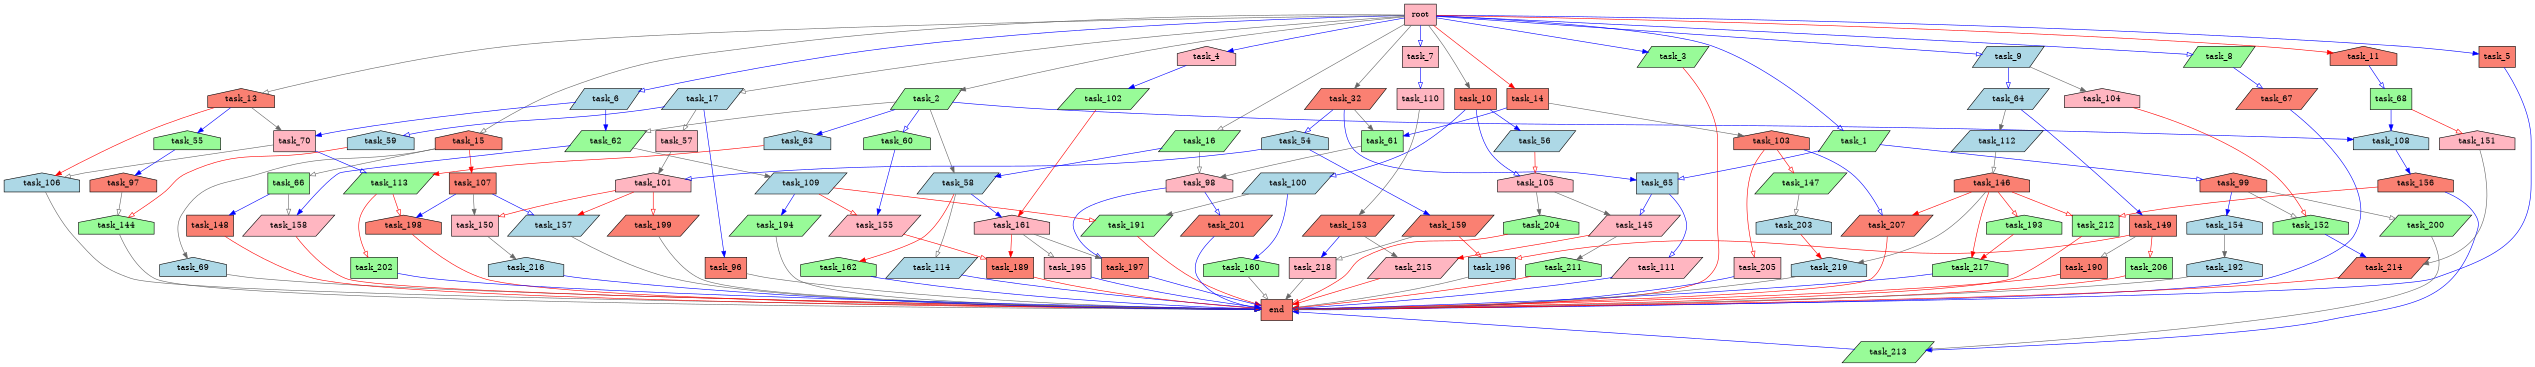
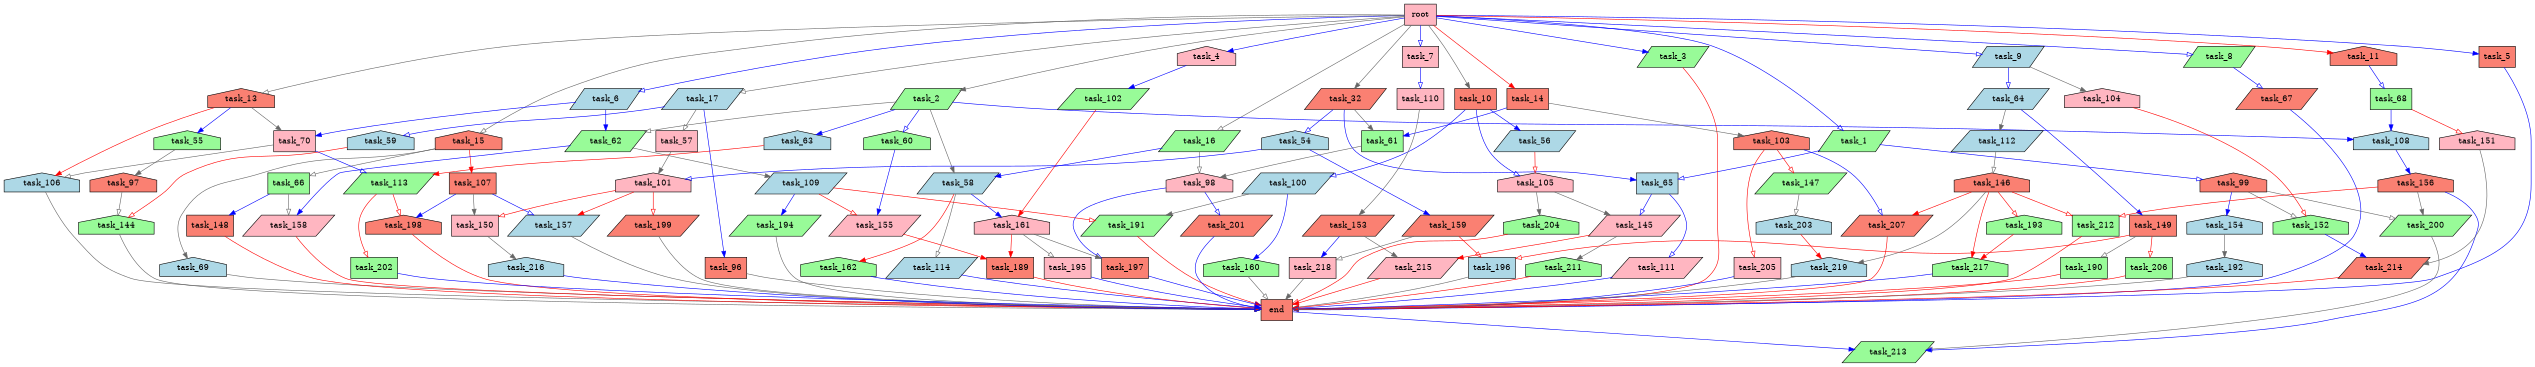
edge "task_55" -> "task_97": color blue -> gray40
edge "task_156" -> "task_200": added
edge "task_155" -> "task_189": arrowhead onormal -> normal
node "task_190": fillcolor salmon -> palegreen
edge "task_213" -> "end": reversed
